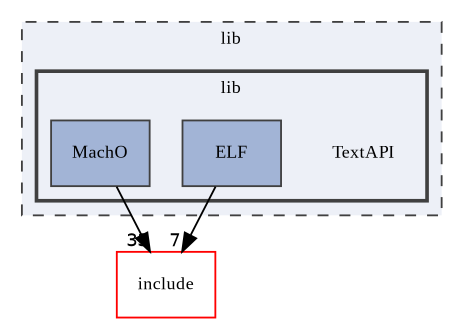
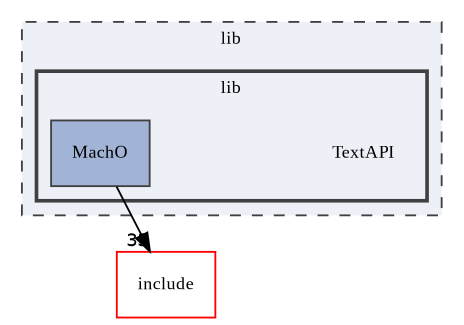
node "ELF": removed
